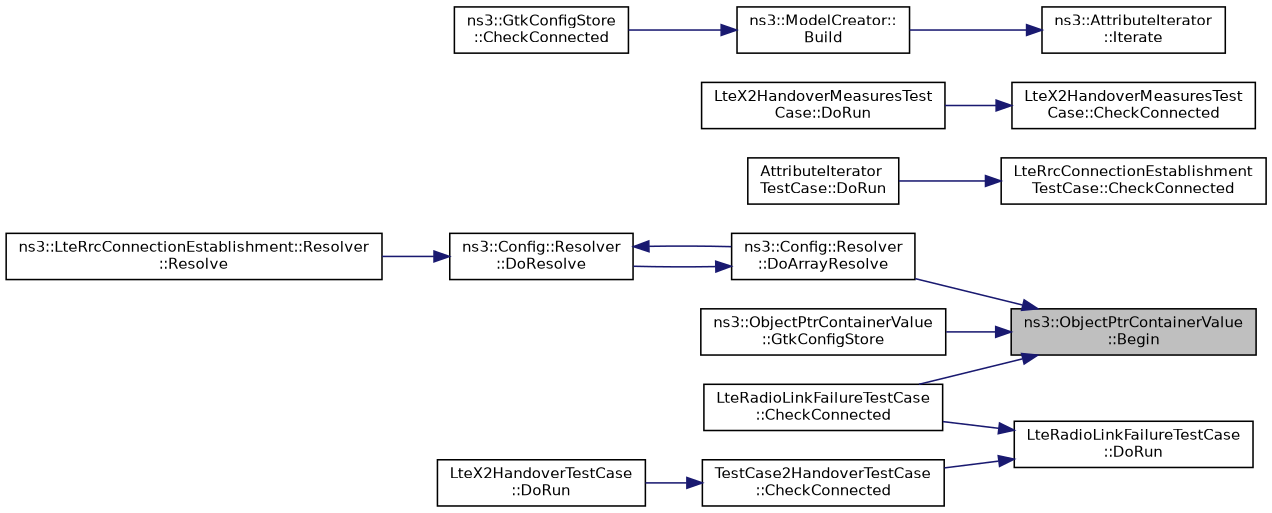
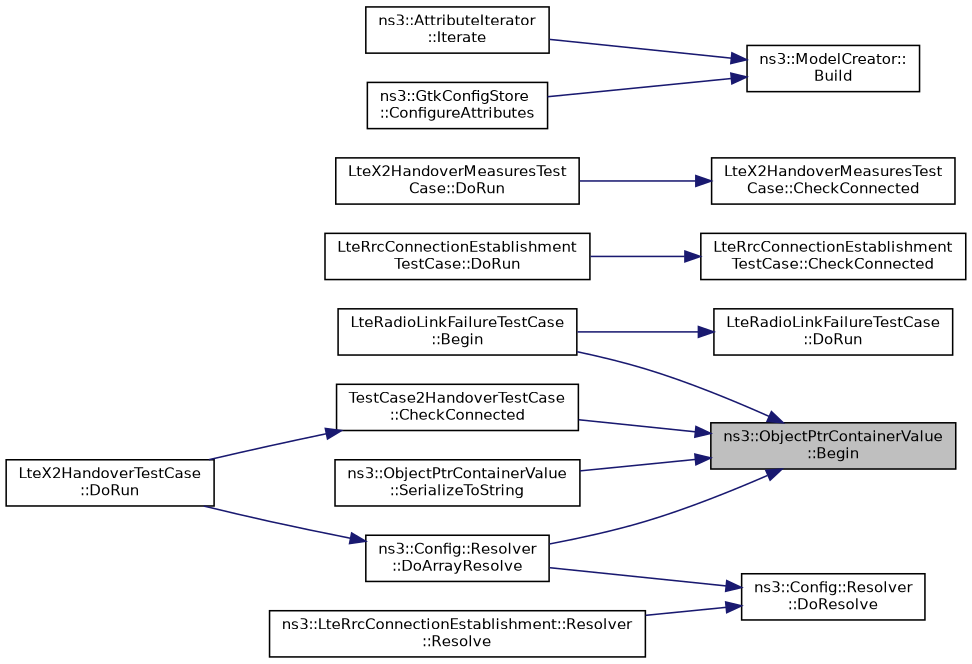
node "ns3::GtkConfigStore ::CheckConnected": label "ns3::GtkConfigStore ::CheckConnected" -> "ns3::GtkConfigStore ::ConfigureAttributes"
edge "ns3::ModelCreator:: Build" -> "ns3::AttributeIterator ::Iterate": reversed
node "AttributeIterator TestCase::DoRun": label "AttributeIterator TestCase::DoRun" -> "LteRrcConnectionEstablishment TestCase::DoRun"
edge "ns3::Config::Resolver ::DoResolve" -> "ns3::Config::Resolver ::DoArrayResolve": now "LteX2HandoverTestCase ::DoRun" -> "ns3::Config::Resolver ::DoArrayResolve"
node "ns3::ObjectPtrContainerValue ::GtkConfigStore": label "ns3::ObjectPtrContainerValue ::GtkConfigStore" -> "ns3::ObjectPtrContainerValue ::SerializeToString"
node "LteRadioLinkFailureTestCase ::CheckConnected": label "LteRadioLinkFailureTestCase ::CheckConnected" -> "LteRadioLinkFailureTestCase ::Begin"
edge "TestCase2HandoverTestCase ::CheckConnected" -> "LteRadioLinkFailureTestCase ::DoRun": now "TestCase2HandoverTestCase ::CheckConnected" -> "ns3::ObjectPtrContainerValue ::Begin"
